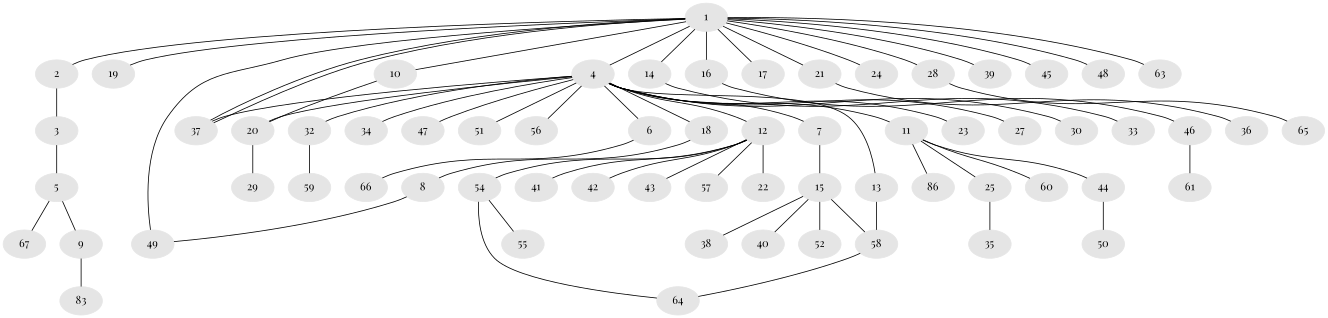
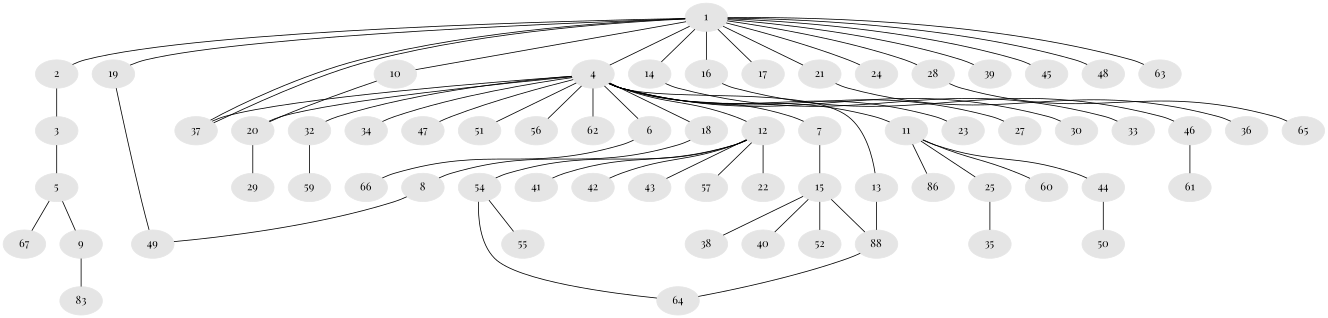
edge "1" -- "49": now "19" -- "49"
node "62": added
node "58": label "58" -> "88"
